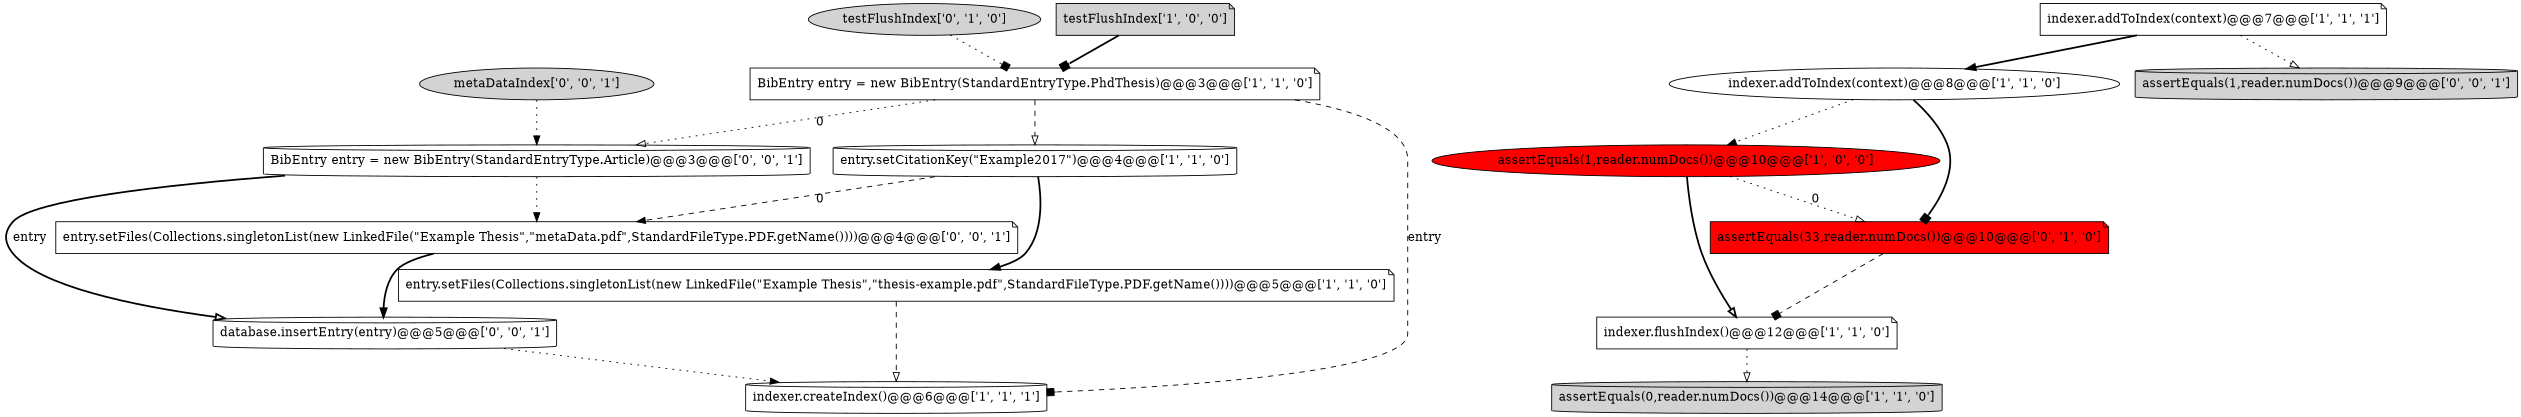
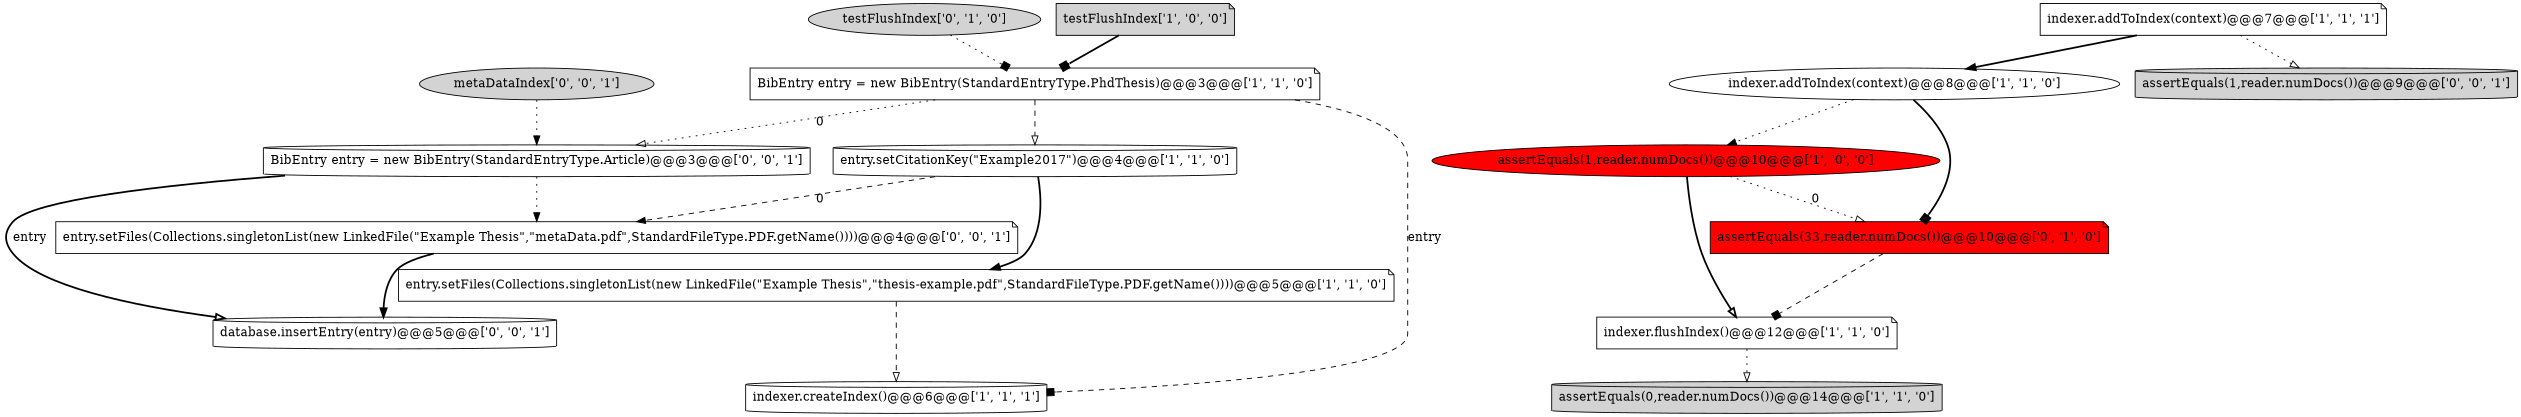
edge "database.insertEntry(entry)@@@5@@@['0', '0', '1']" -> "indexer.createIndex()@@@6@@@['1', '1', '1']": removed
